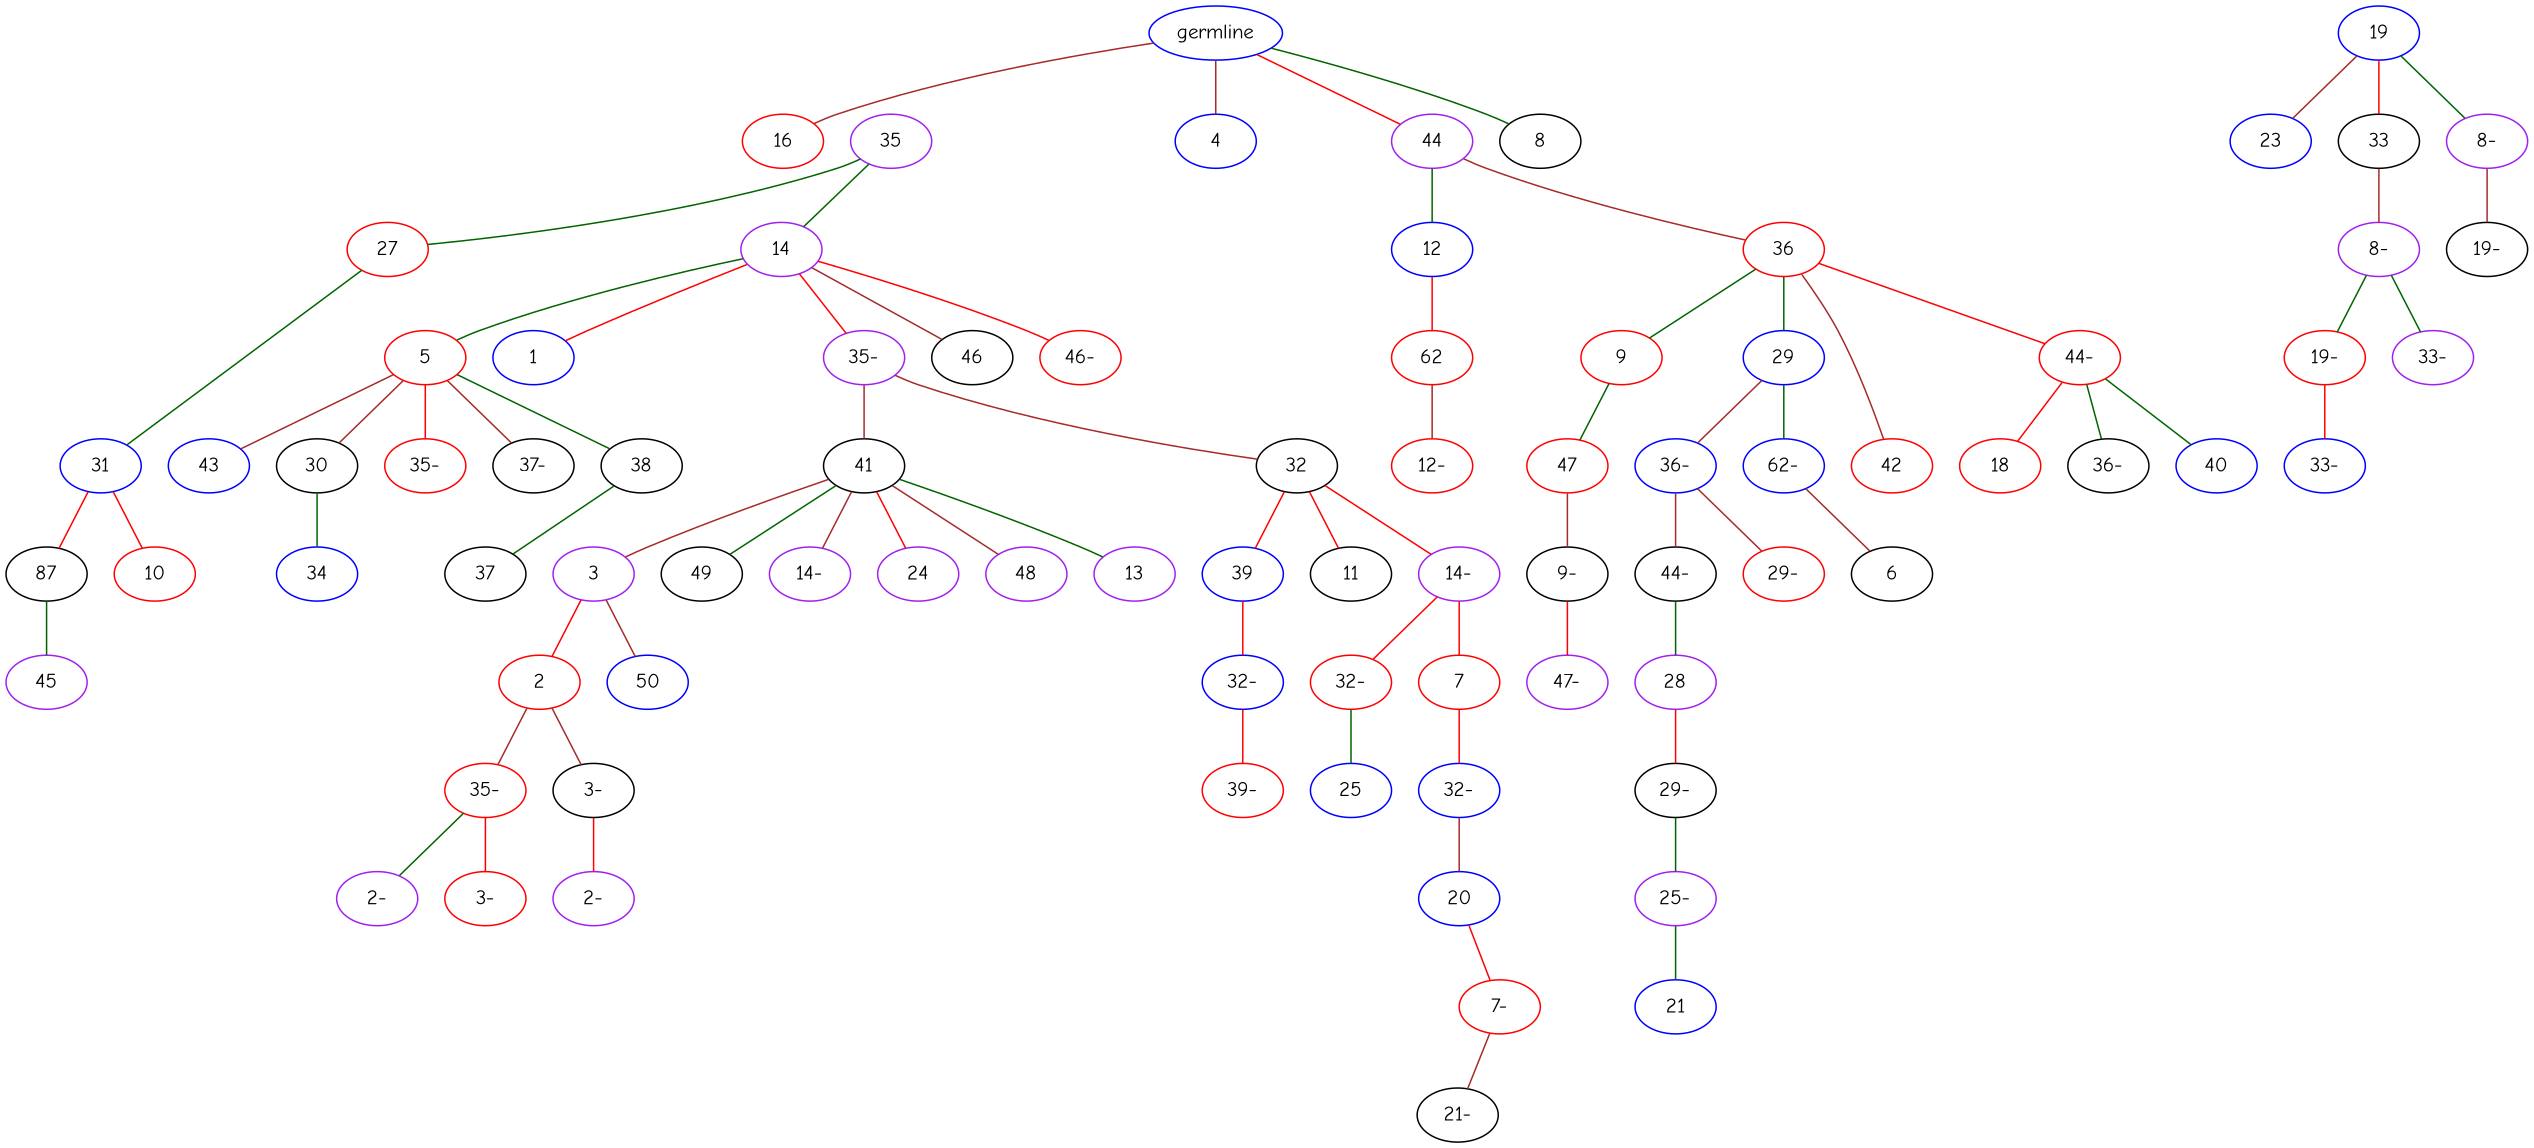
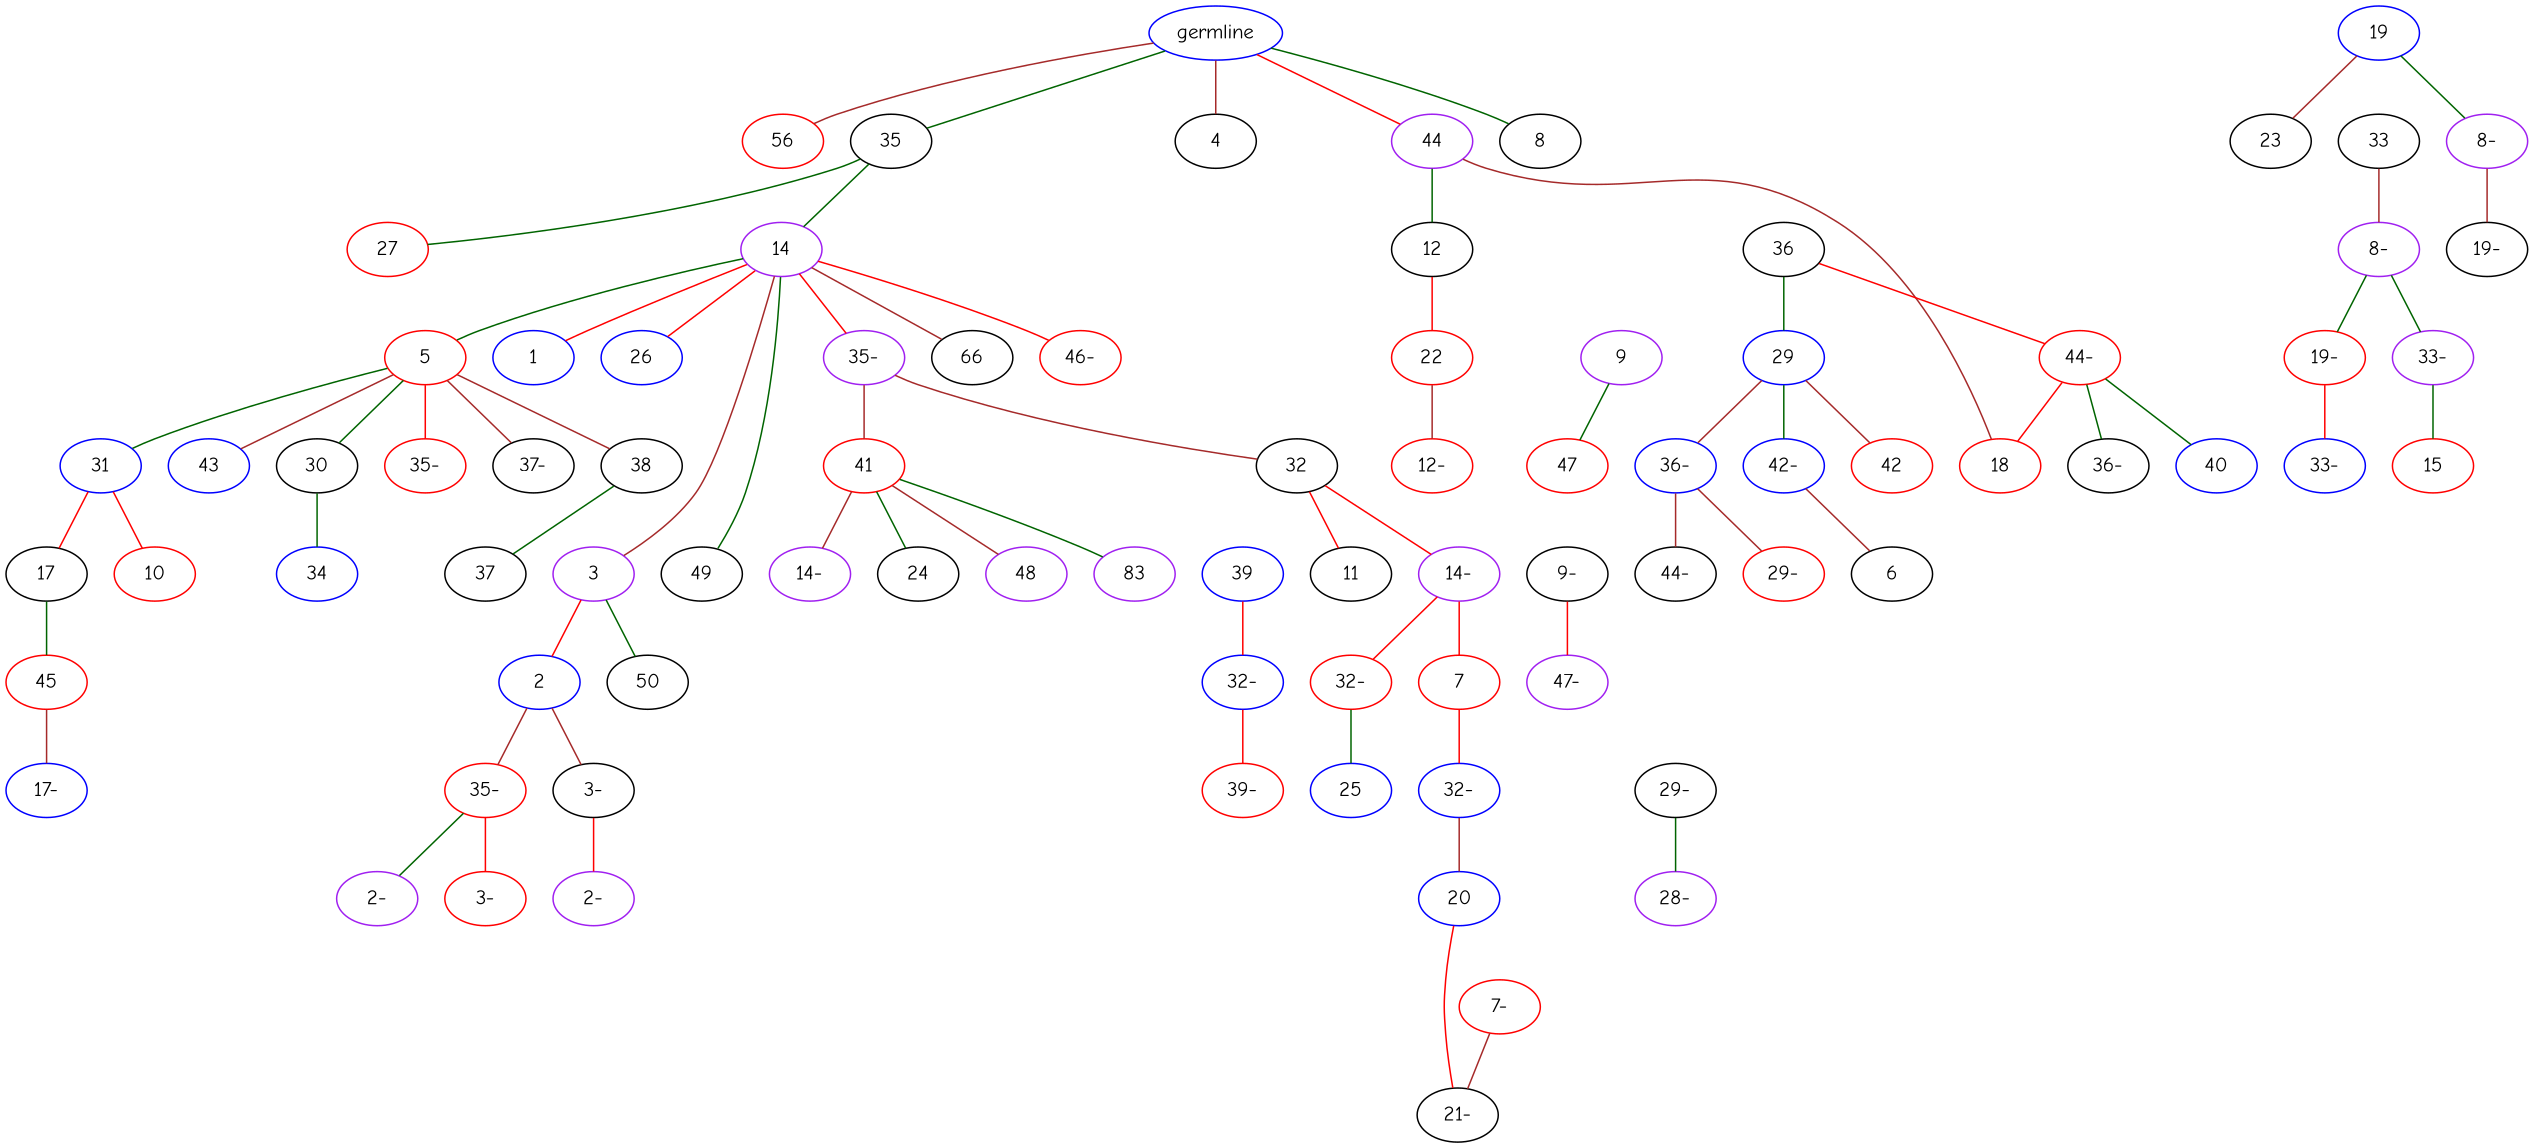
edge "19" -- "33": removed
edge "germline" -- "35": added
node "16": label "16" -> "56"
node "35": color purple -> black
node "4": color blue -> black
node "23": color blue -> black
edge "44" -- "36": now "44" -- "18"
node "12": color blue -> black
node "36": color red -> black
edge "36" -- "9": removed
edge "36" -- "42": now "29" -- "42"
edge "27" -- "31": now "5" -- "31"
node "26": added
node "46": label "46" -> "66"
node "62": label "62" -> "22"
node "9": color red -> purple
edge "5" -- "30": color brown -> darkgreen
edge "5" -- "38": color darkgreen -> brown
node "41": color black -> red
node "62-": label "62-" -> "42-"
node "15": added
edge "41" -- "3": now "14" -- "3"
edge "41" -- "49": now "14" -- "49"
edge "41" -- "24": color red -> darkgreen
edge "32" -- "39": removed
edge "47" -- "9-": removed
node "87": label "87" -> "17"
node "24": color purple -> black
node "13": label "13" -> "83"
edge "3" -- "50": color brown -> darkgreen
node "45": color purple -> red
node "2": color red -> blue
node "50": color blue -> black
node "28": removed
node "17-": added
node "25-": label "25-" -> "28-"
edge "20" -- "7-": now "20" -- "21-"
node "21": removed
